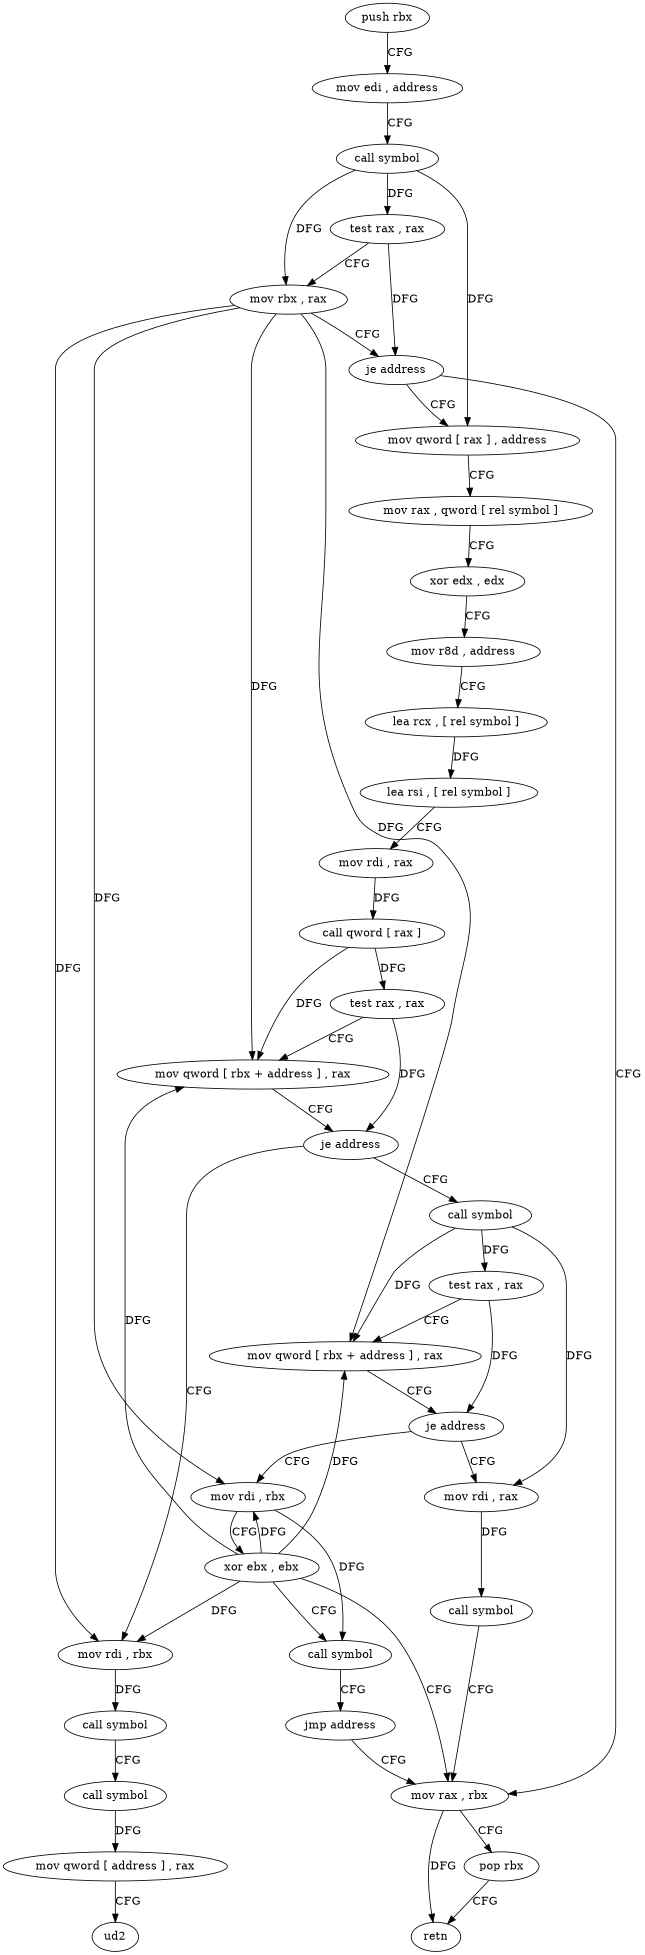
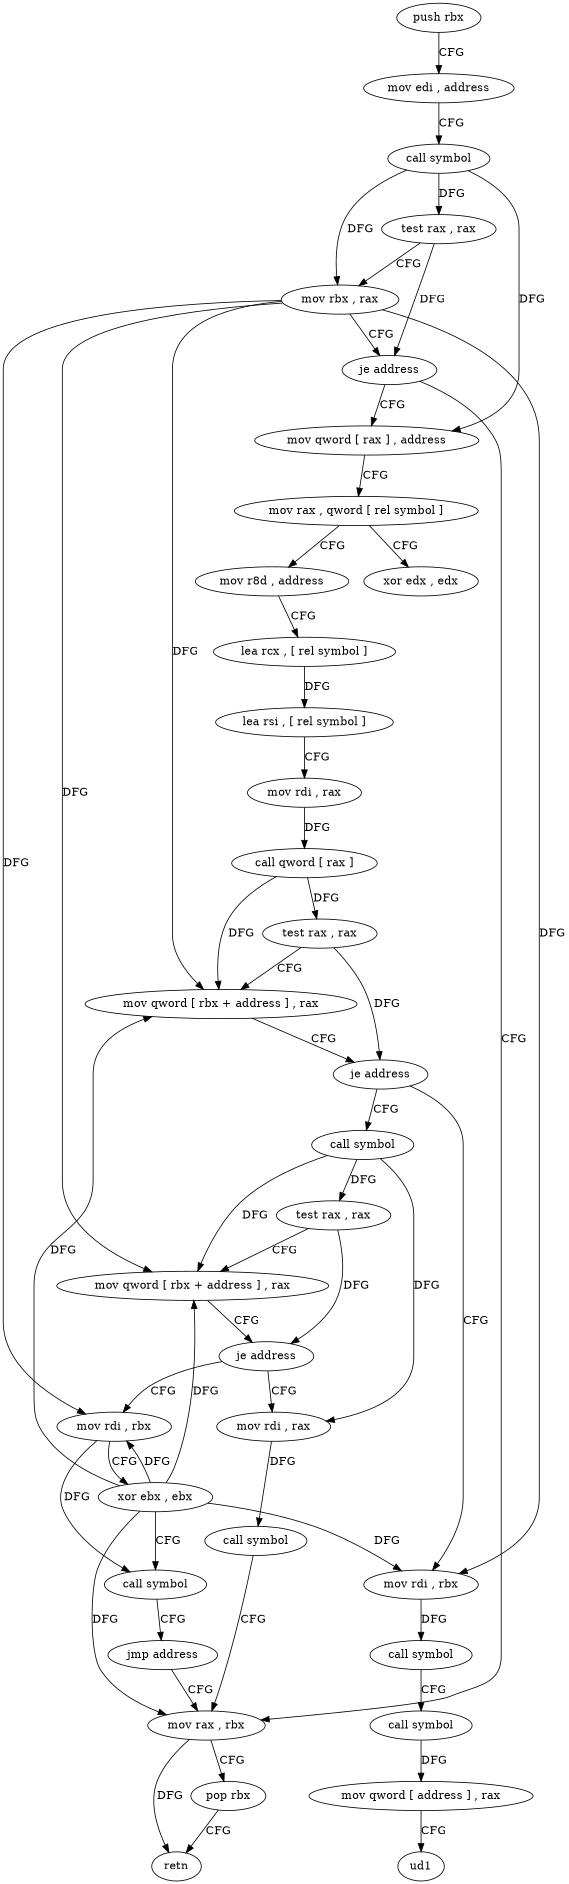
edge "xor edx , edx" -> "mov r8d , address": now "mov rax , qword [ rel symbol ]" -> "mov r8d , address"
edge "xor ebx , ebx" -> "mov rax , rbx": label "CFG" -> "DFG"
node "ud2": label "ud2" -> "ud1"
